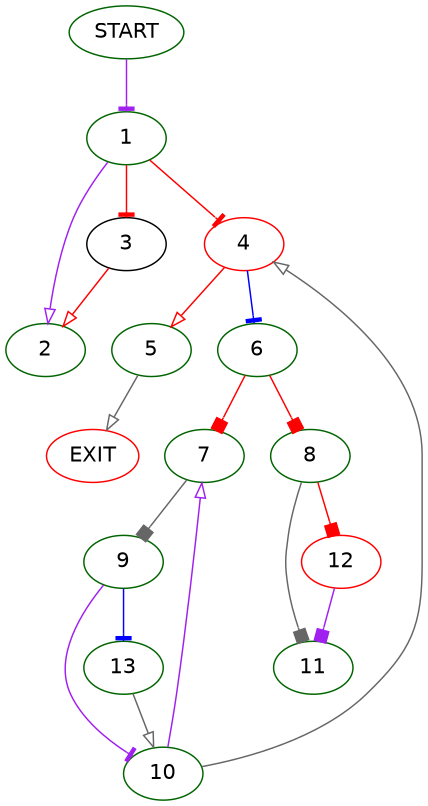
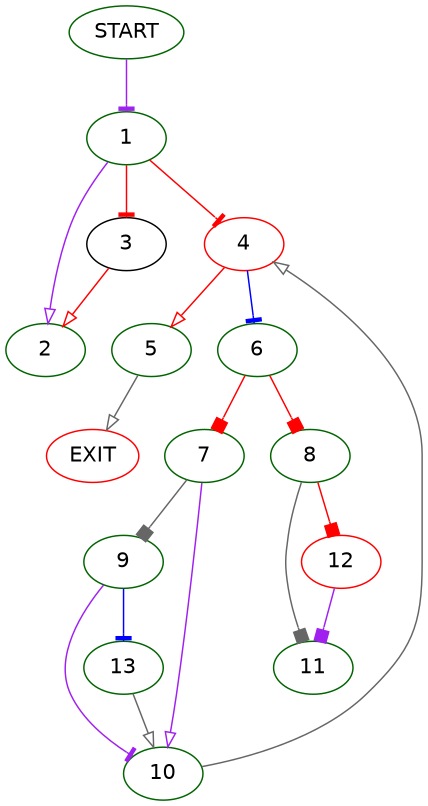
edge "10" -> "7": reversed
